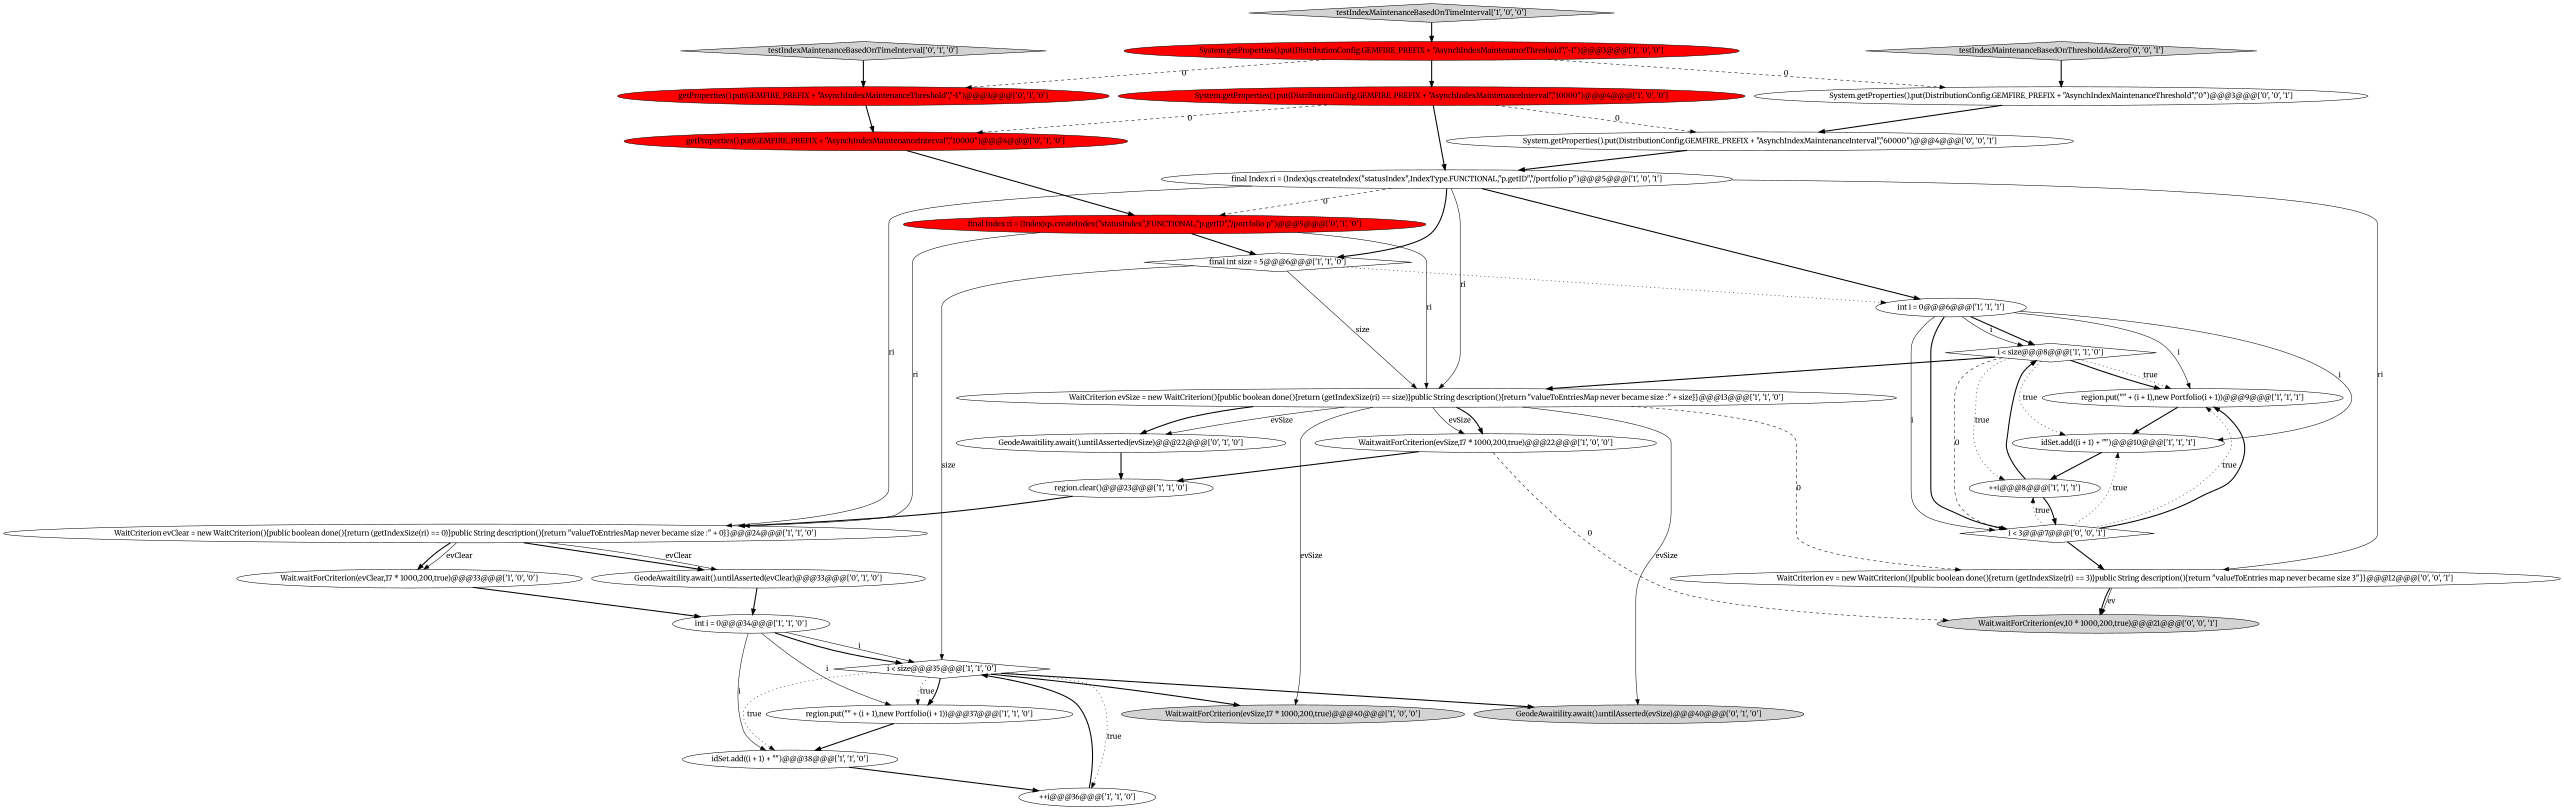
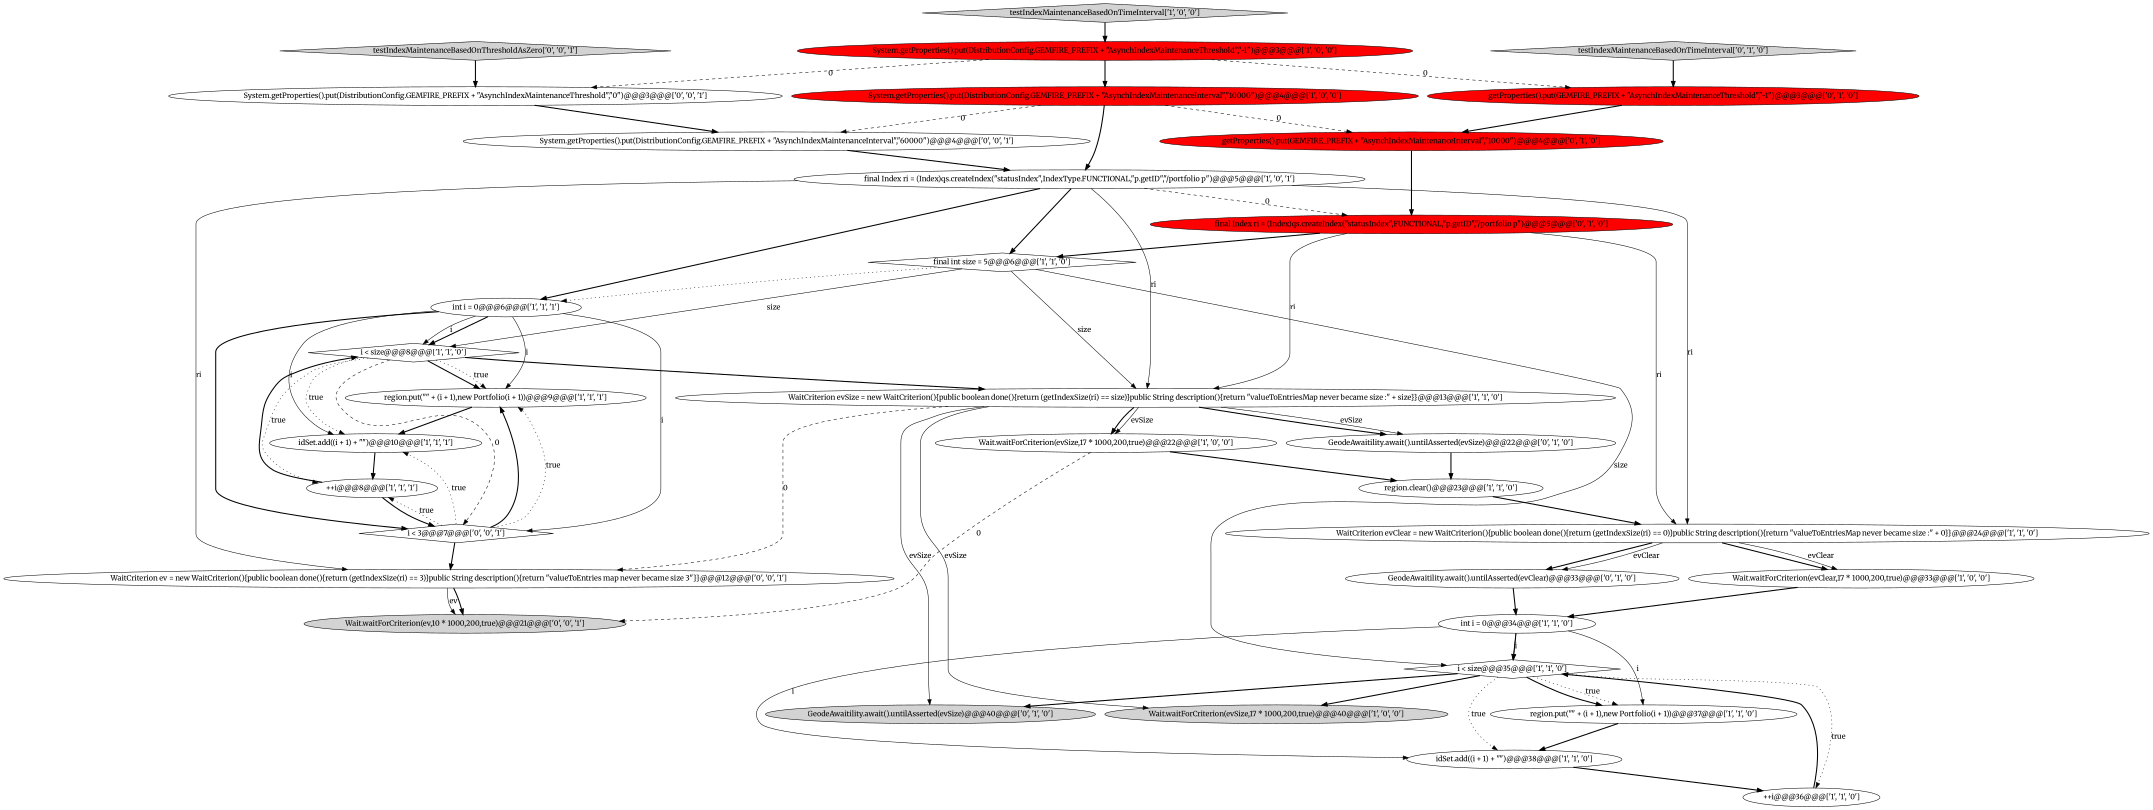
edge "final int size = 5@@@6@@@['1', '1', '0']" -> "i < size@@@8@@@['1', '1', '0']": added, label "size"
